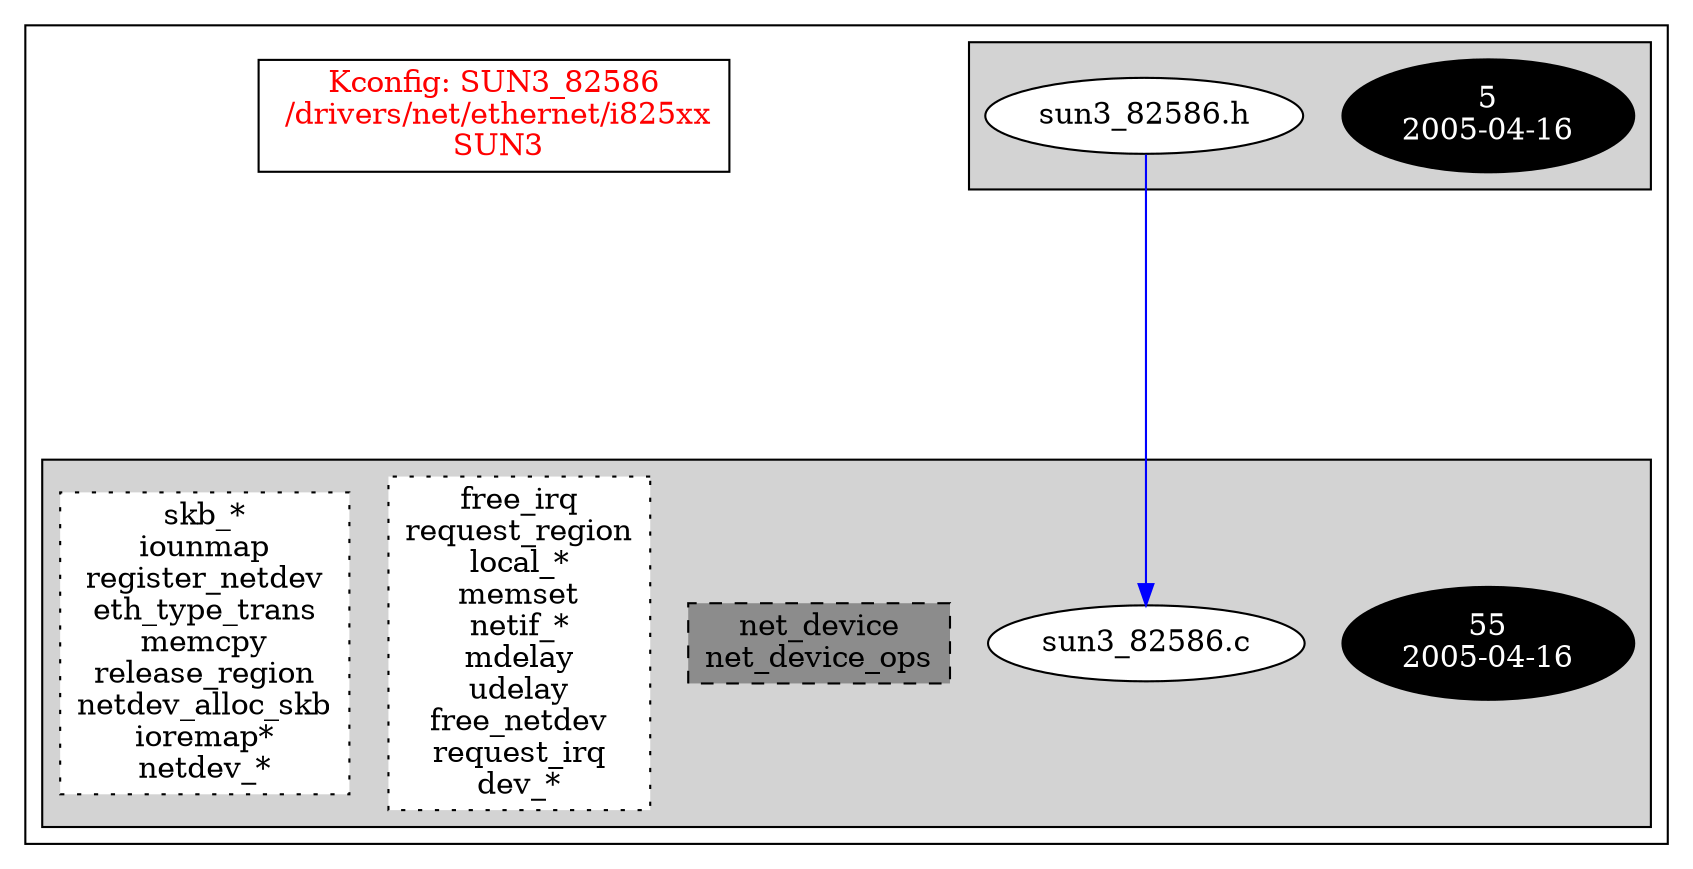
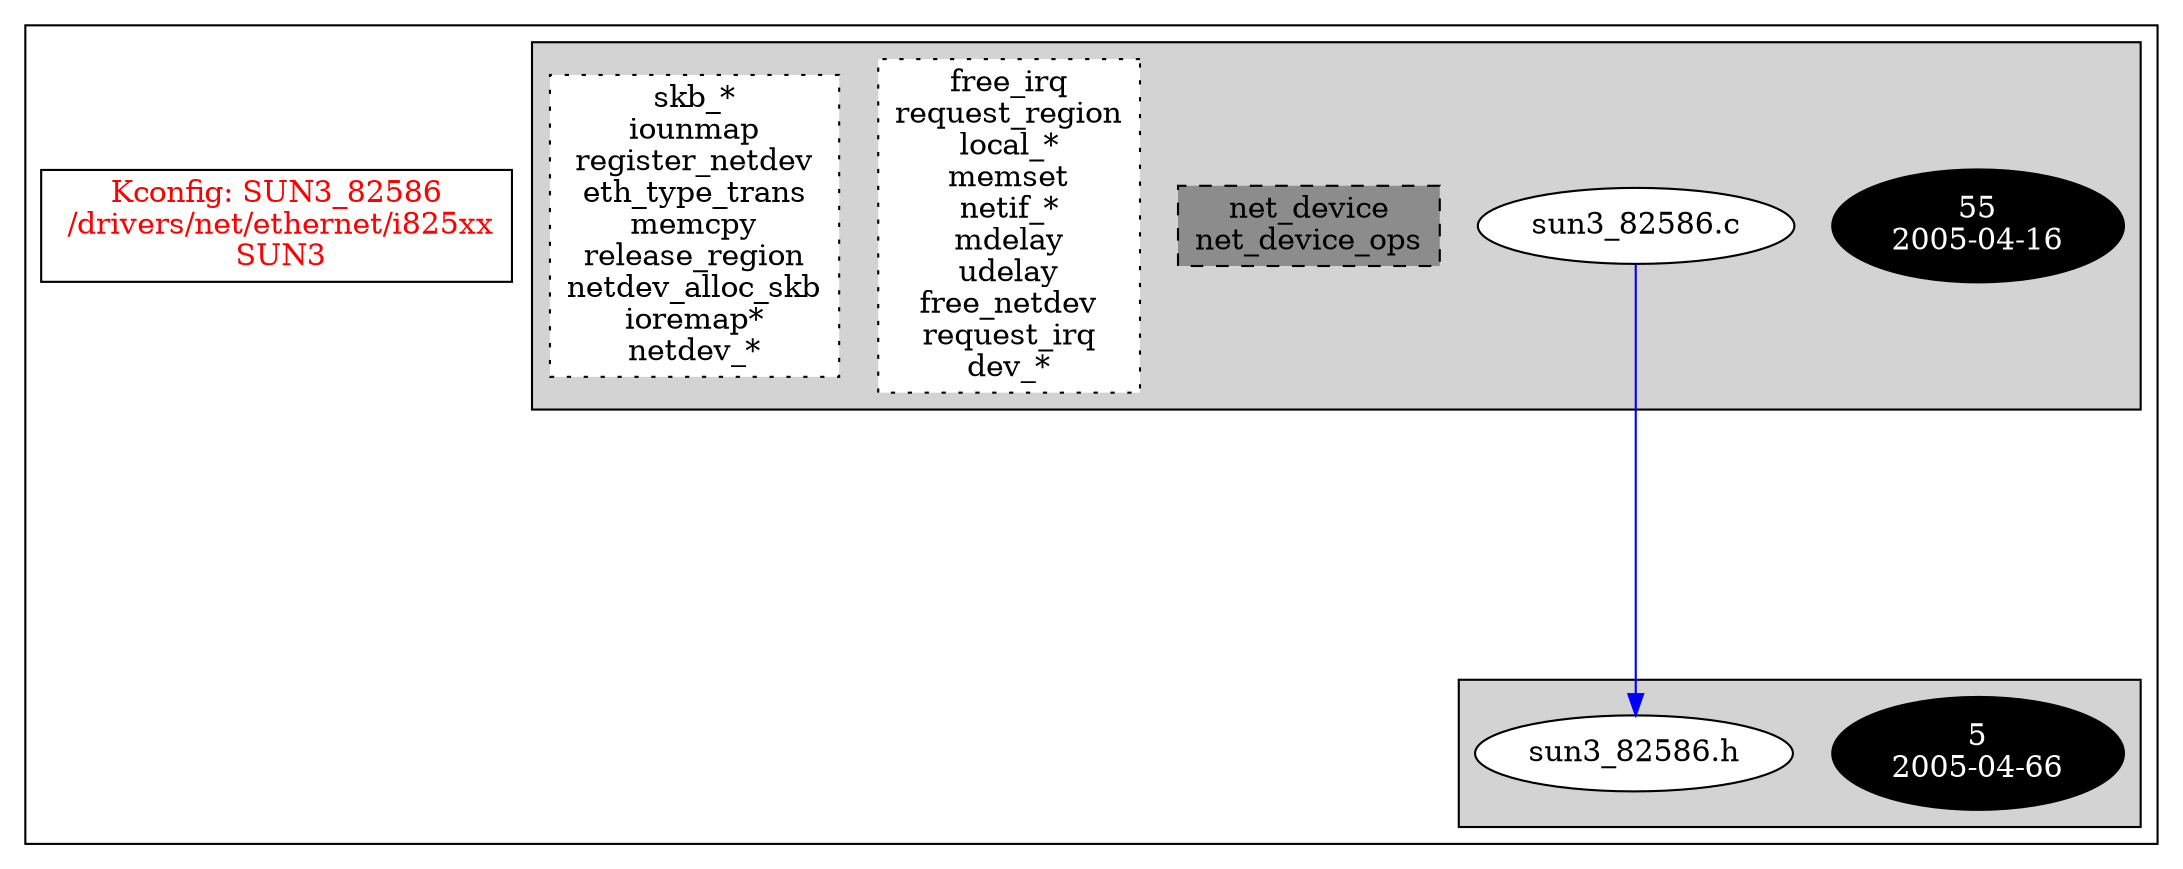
node "5 2005-04-16": label "5 2005-04-16" -> "5 2005-04-66"
edge "sun3_82586.h" -> "sun3_82586.c": reversed
